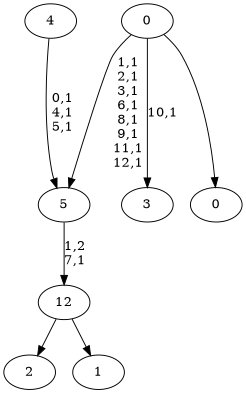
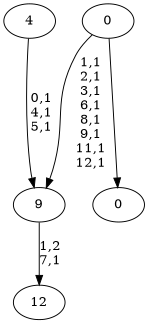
node "5": label "5" -> "9"
node "3": removed
node "2": removed
node "1": removed
